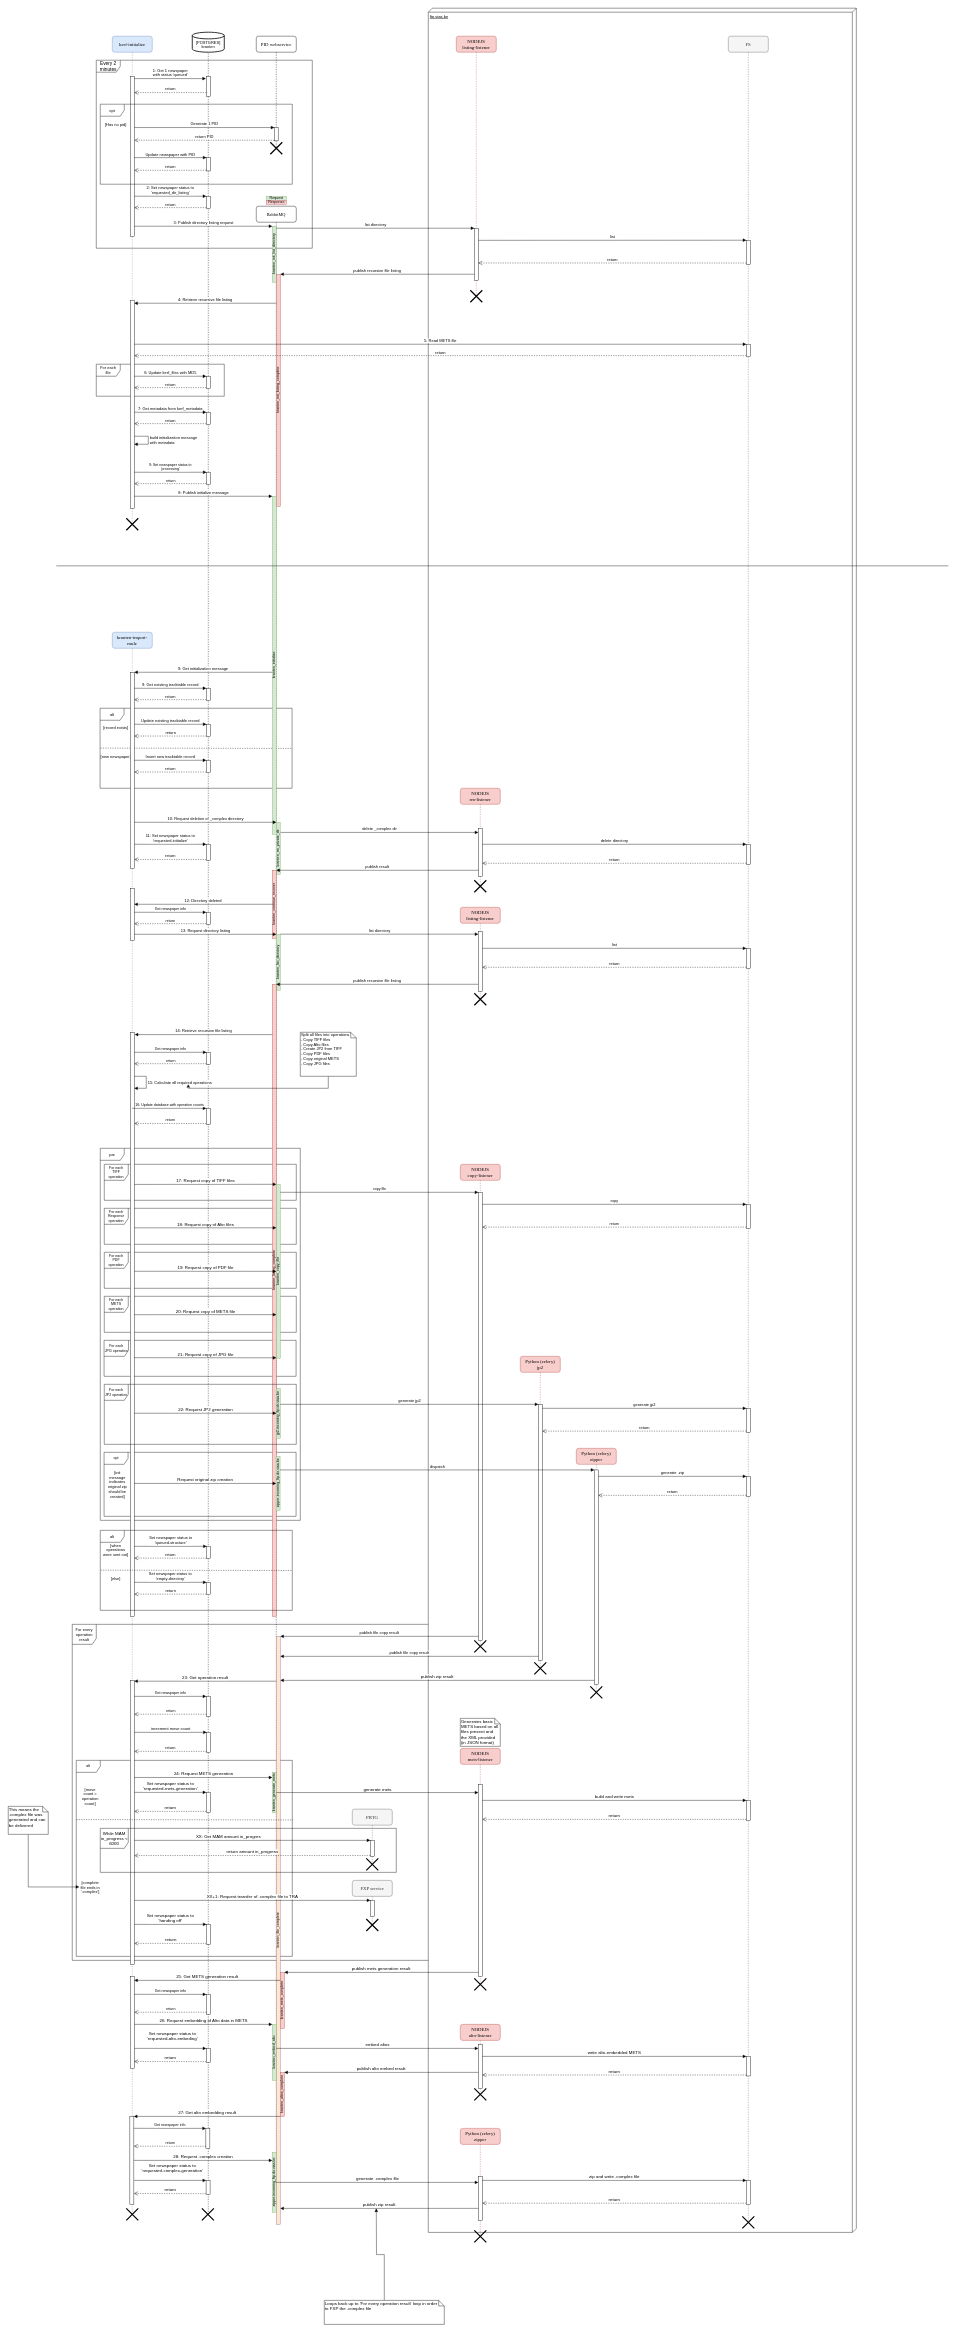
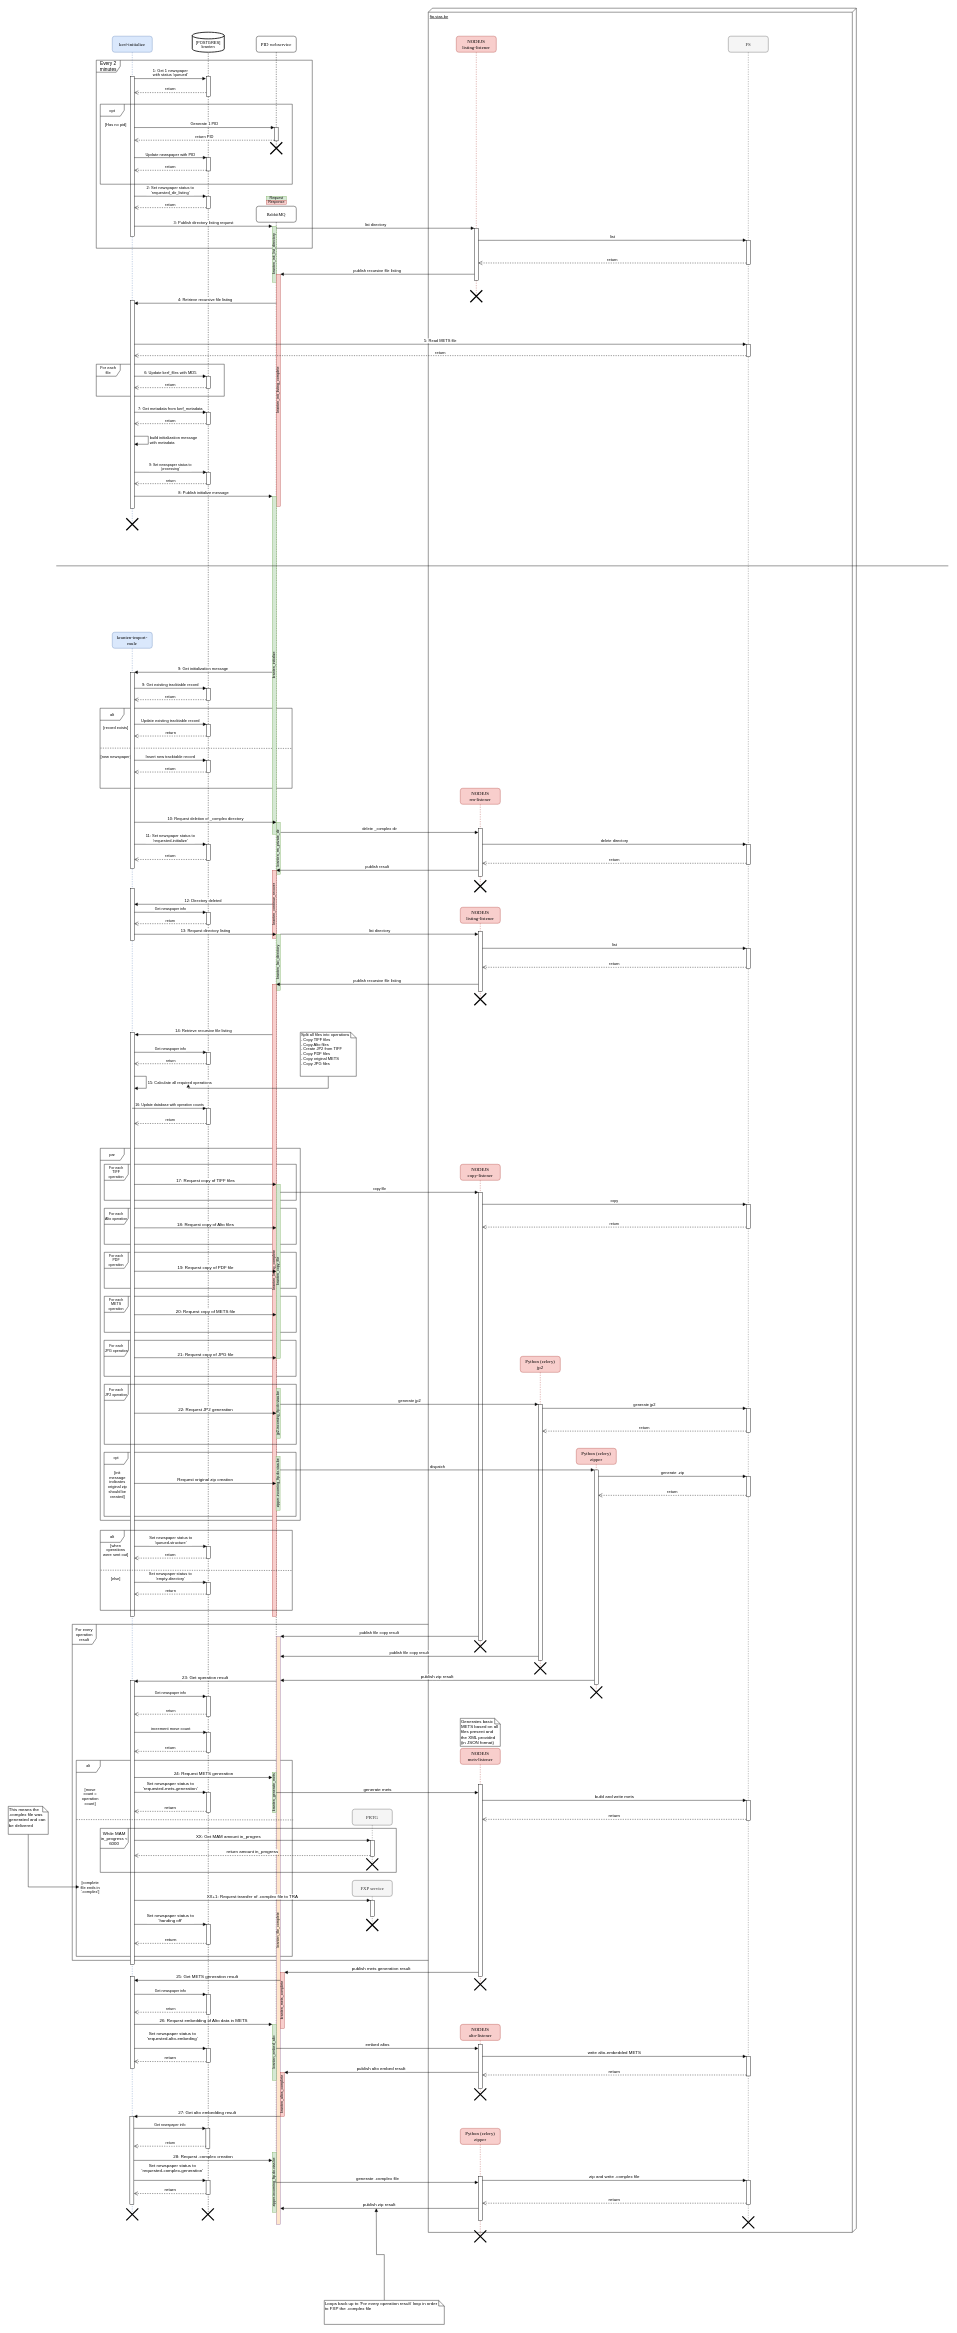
node "For each Response operation": label "For each Response operation" -> "For each Alto operation"
